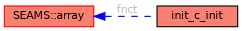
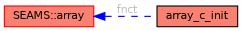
node "init_c_init": label "init_c_init" -> "array_c_init"
